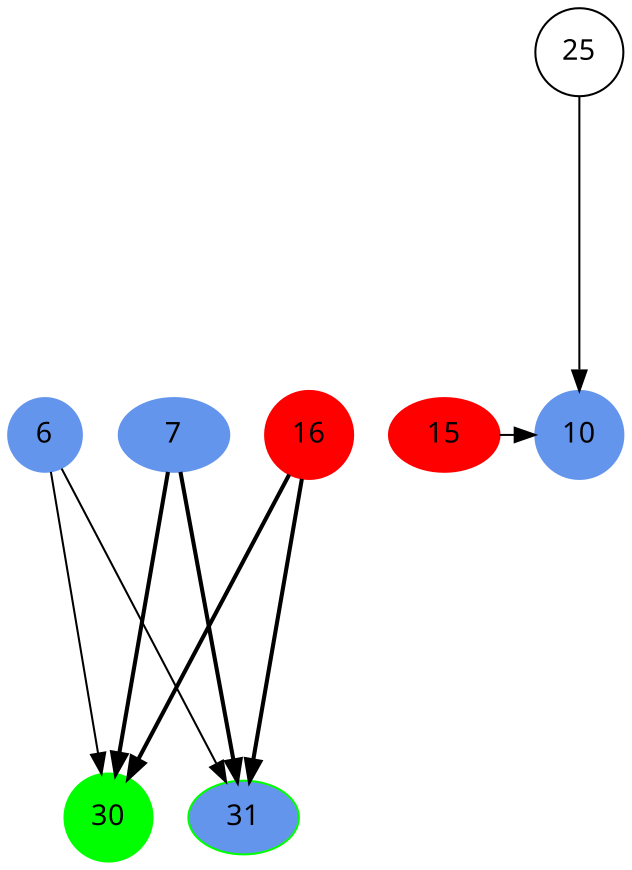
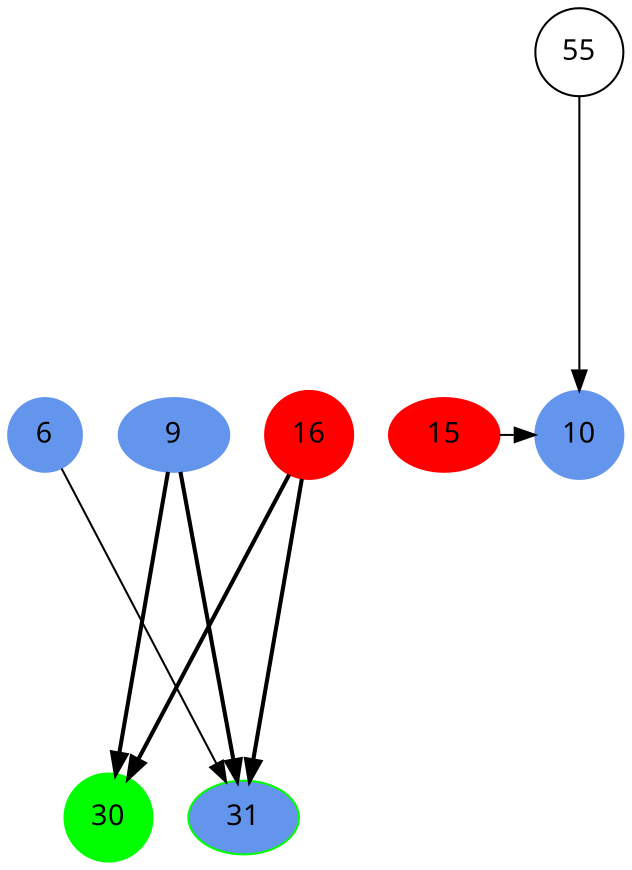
node "25": label "25" -> "55"
node "7": label "7" -> "9"
edge "6" -> "30": removed
